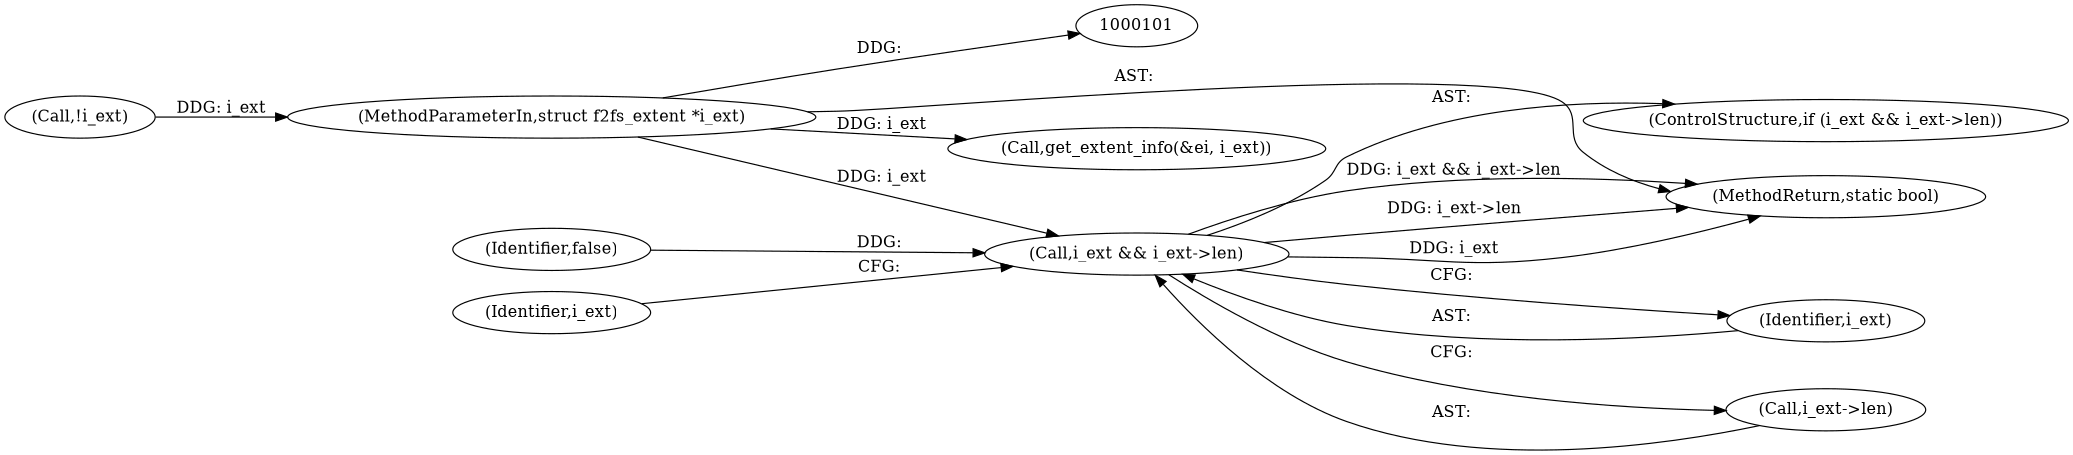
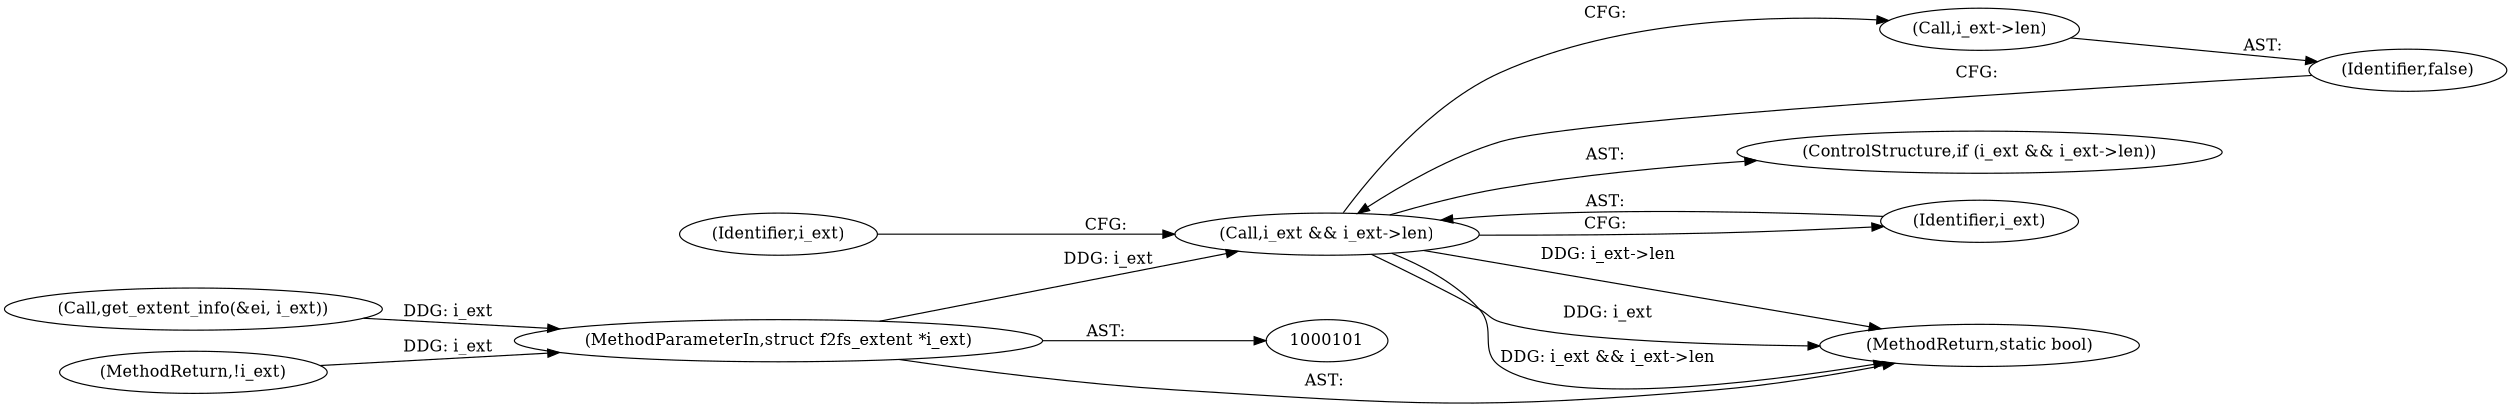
edge "(MethodParameterIn,struct f2fs_extent *i_ext)" -> "1000101": label "DDG: " -> "AST: "
node "(Call,!i_ext)": label "(Call,!i_ext)" -> "(MethodReturn,!i_ext)"
edge "(MethodParameterIn,struct f2fs_extent *i_ext)" -> "(Call,get_extent_info(&ei, i_ext))": reversed
edge "(Identifier,false)" -> "(Call,i_ext && i_ext->len)": label "DDG: " -> "CFG: "
edge "(Call,i_ext->len)" -> "(Call,i_ext && i_ext->len)": now "(Call,i_ext->len)" -> "(Identifier,false)"
